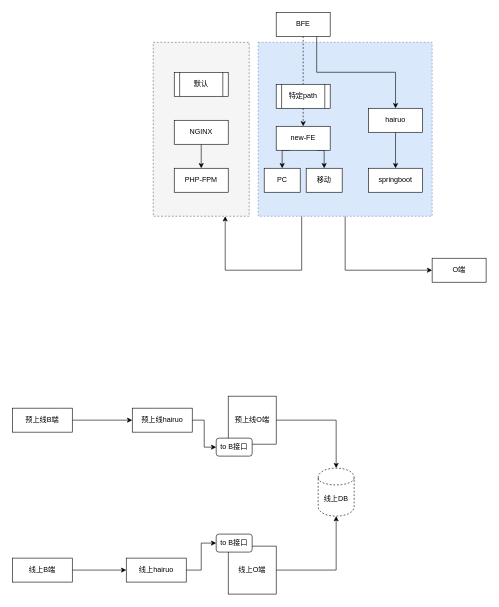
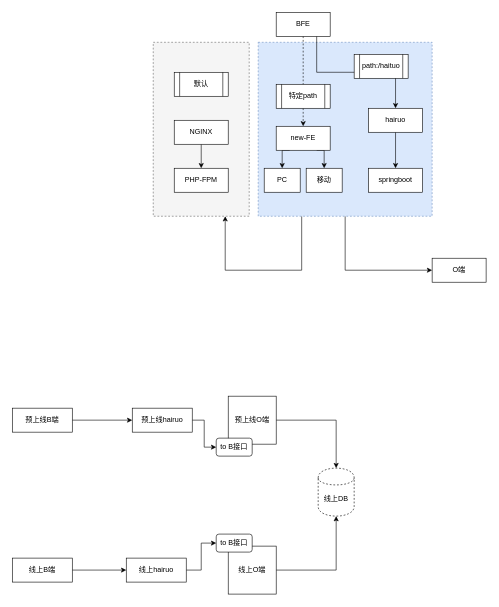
node "path:/haituo": added
